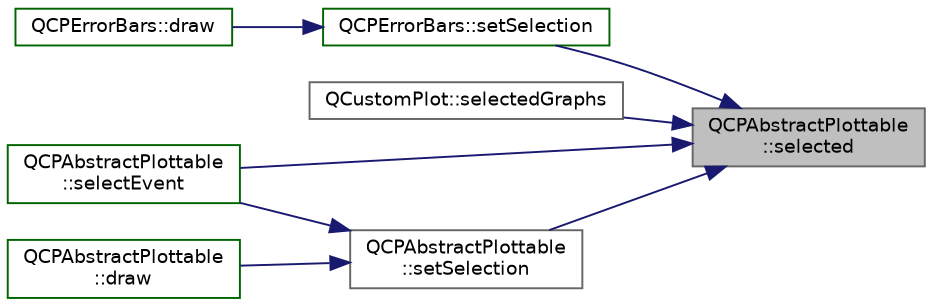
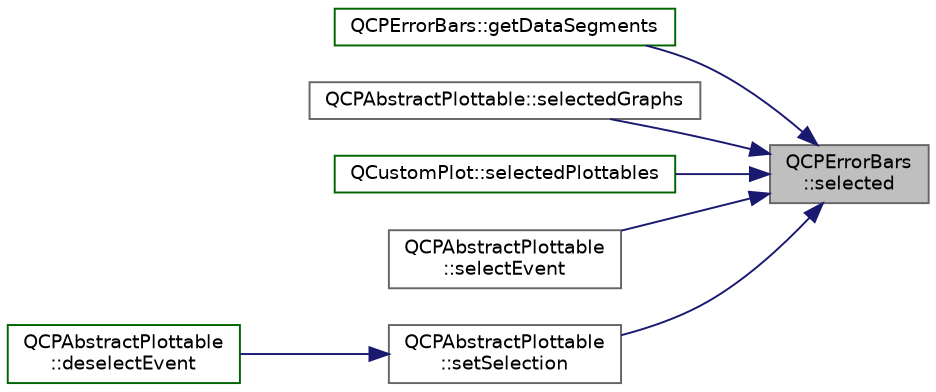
node "QCPErrorBars::draw": removed
node "QCPErrorBars::setSelection": label "QCPErrorBars::setSelection" -> "QCPErrorBars::getDataSegments"
node "QCustomPlot::selectedGraphs": label "QCustomPlot::selectedGraphs" -> "QCPAbstractPlottable::selectedGraphs"
node "QCPAbstractPlottable ::selected": label "QCPAbstractPlottable ::selected" -> "QCPErrorBars ::selected"
node "QCPAbstractPlottable ::selectEvent": color darkgreen -> gray40
node "QCustomPlot::selectedPlottables": added
edge "QCPAbstractPlottable ::selectEvent" -> "QCPAbstractPlottable ::setSelection": removed
node "QCPAbstractPlottable ::draw": label "QCPAbstractPlottable ::draw" -> "QCPAbstractPlottable ::deselectEvent"
